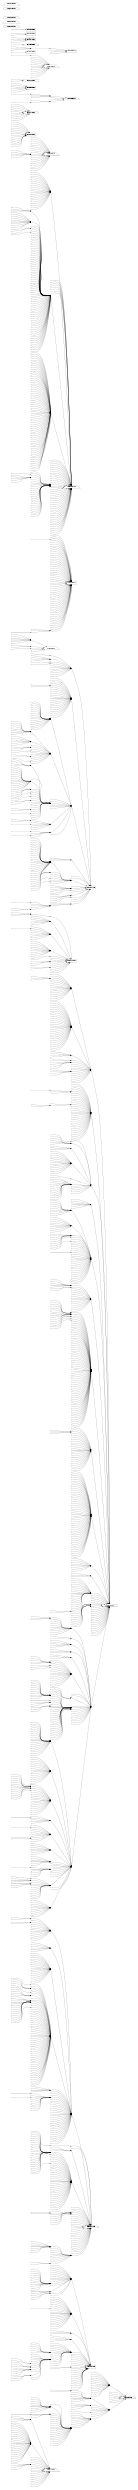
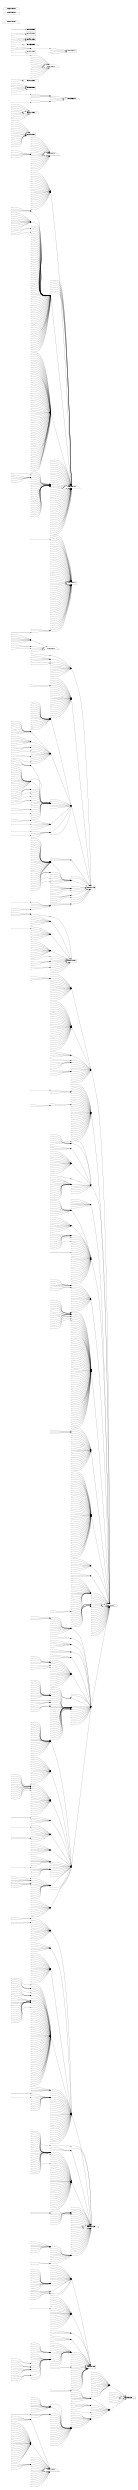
node "00110110000": removed
node "00100100000": added
node "00100010000": removed
node "00000010000": removed
